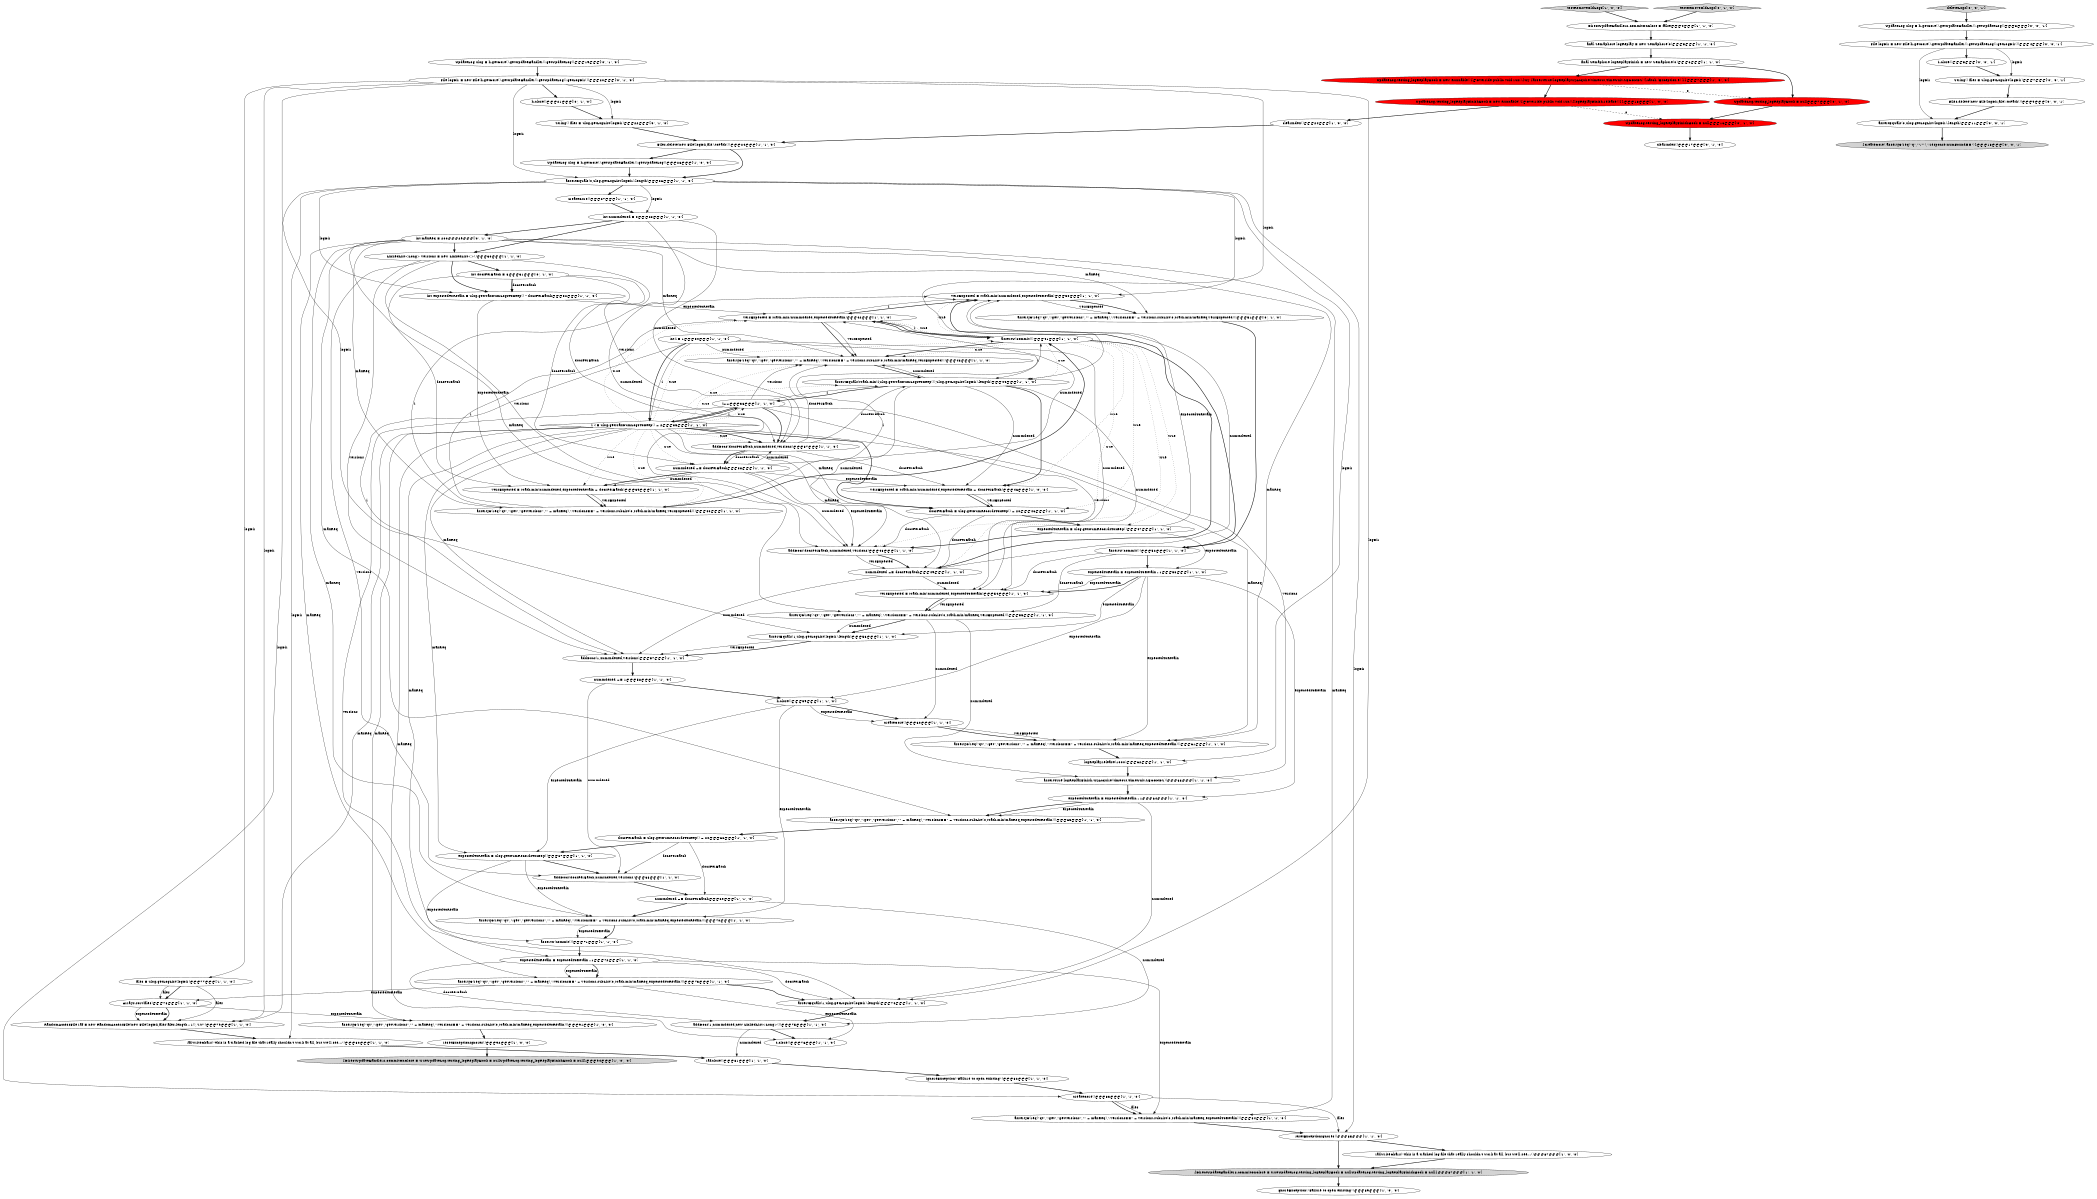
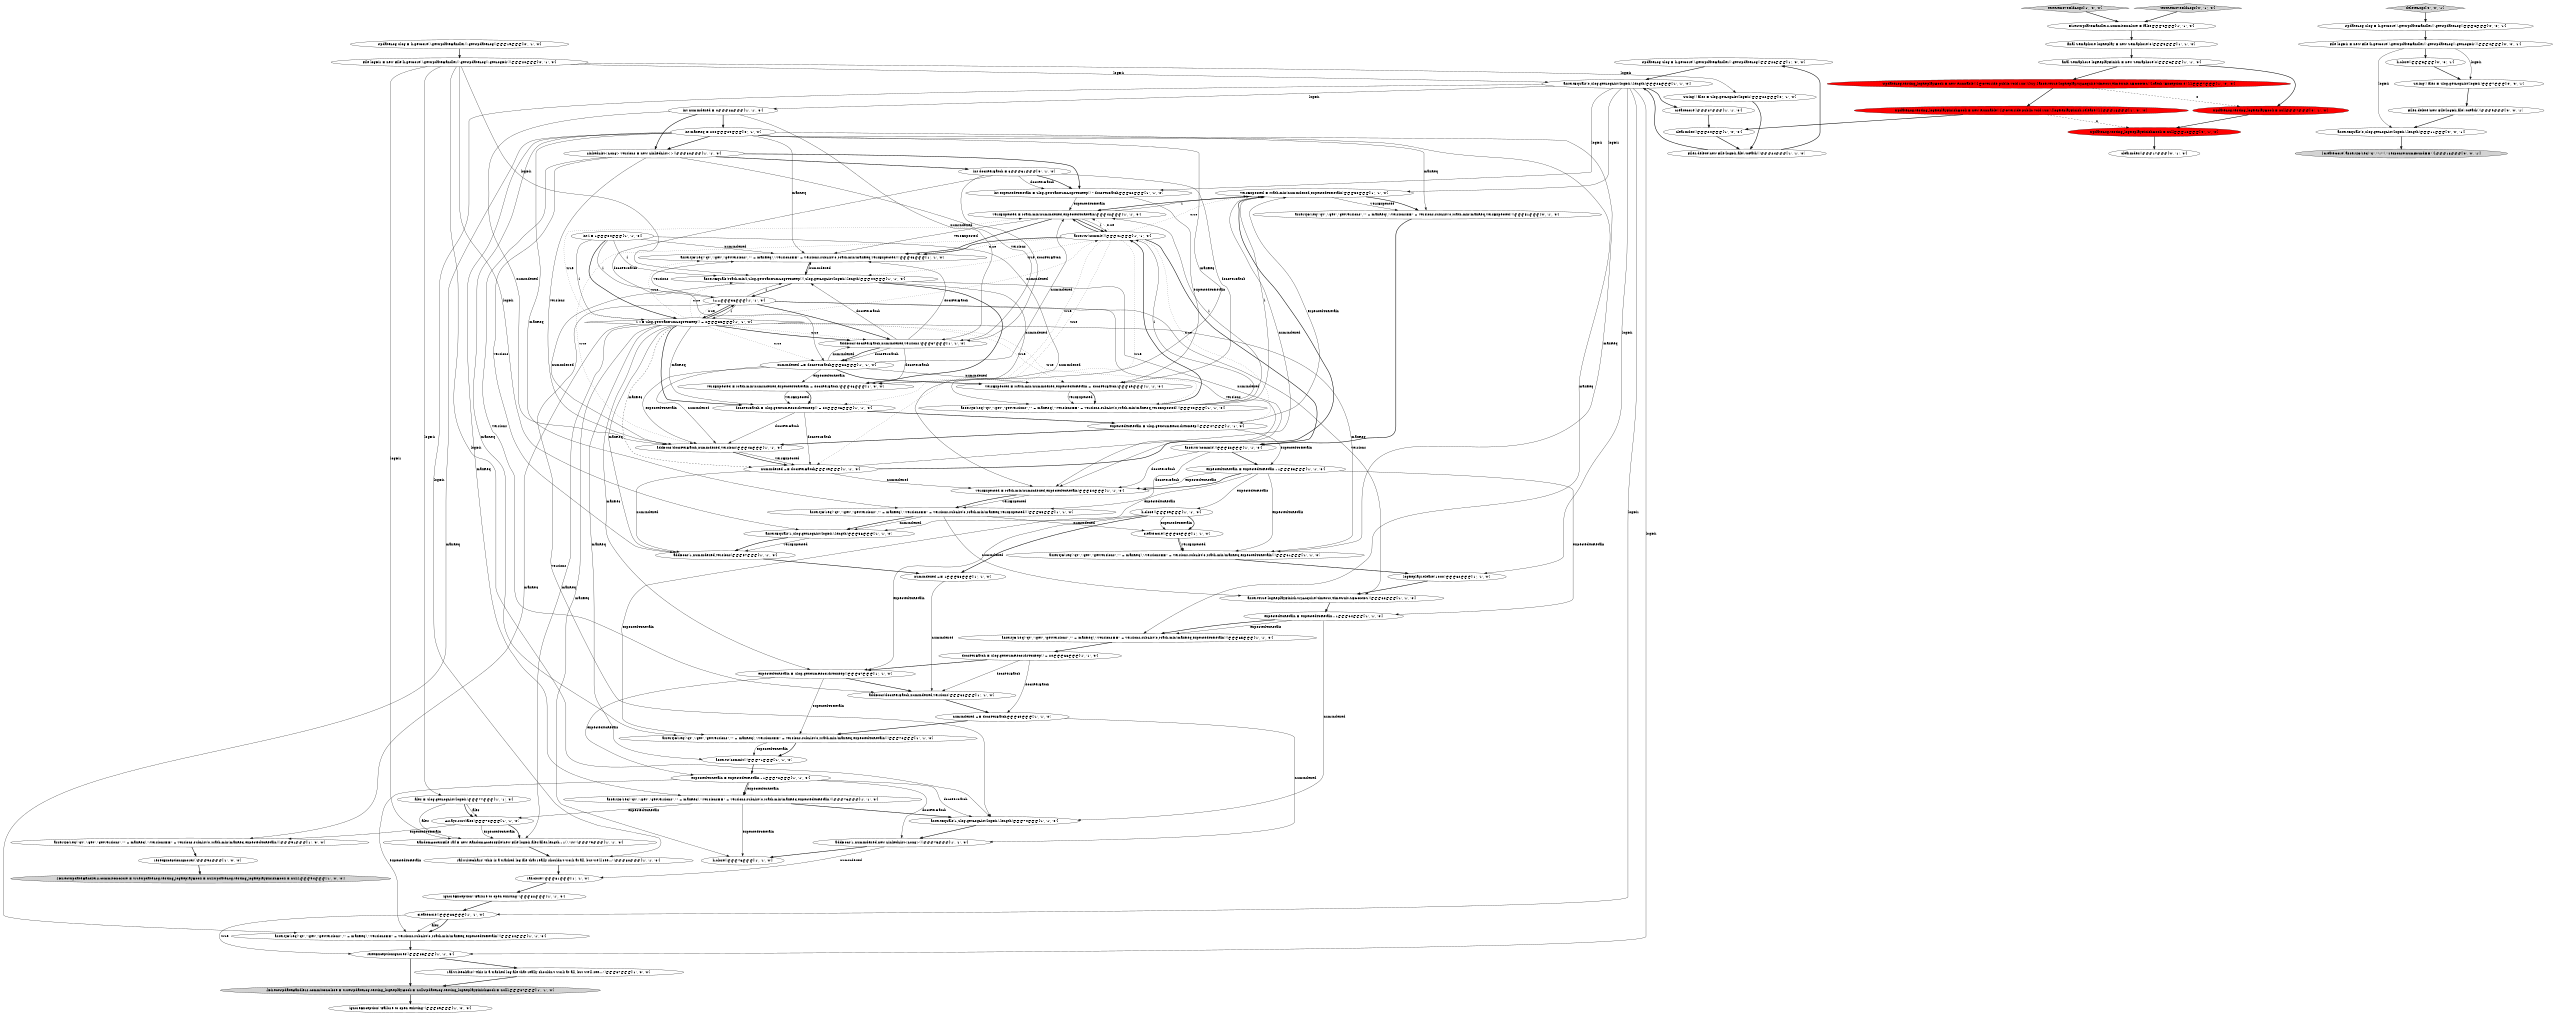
node "h.close()@@@21@@@['0', '1', '0']": removed
edge "createCore()@@@27@@@['1', '1', '0']" -> "int numIndexed = 0@@@28@@@['1', '1', '0']": now "createCore()@@@27@@@['1', '1', '0']" -> "clearIndex()@@@24@@@['1', '0', '0']"
edge "i <= ulog.getMaxNumLogsToKeep() + 2@@@35@@@['1', '1', '0']" -> "assertU(commit())@@@41@@@['1', '1', '0']": label "true" -> "numIndexed"
edge "int i = 1@@@34@@@['1', '1', '0']" -> "addDocs(1,numIndexed,versions)@@@57@@@['1', '1', '0']": now "int i = 1@@@34@@@['1', '1', '0']" -> "i++@@@36@@@['1', '1', '0']"
edge "i <= ulog.getMaxNumLogsToKeep() + 2@@@35@@@['1', '1', '0']" -> "numIndexed += docsPerBatch@@@49@@@['1', '1', '0']": style solid -> dashed
edge "numIndexed += 1@@@58@@@['1', '1', '0']" -> "h.close()@@@59@@@['1', '1', '0']": reversed
edge "createCore()@@@83@@@['1', '1', '0']" -> "resetExceptionIgnores()@@@85@@@['1', '1', '0']": label "files" -> "true"
